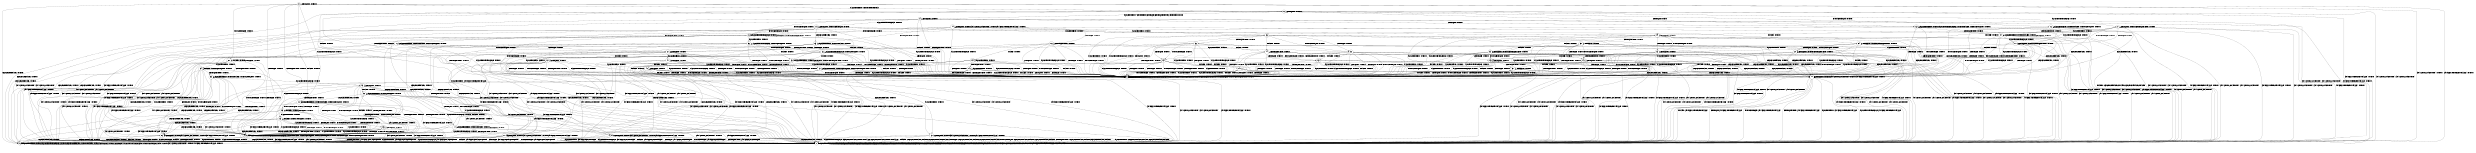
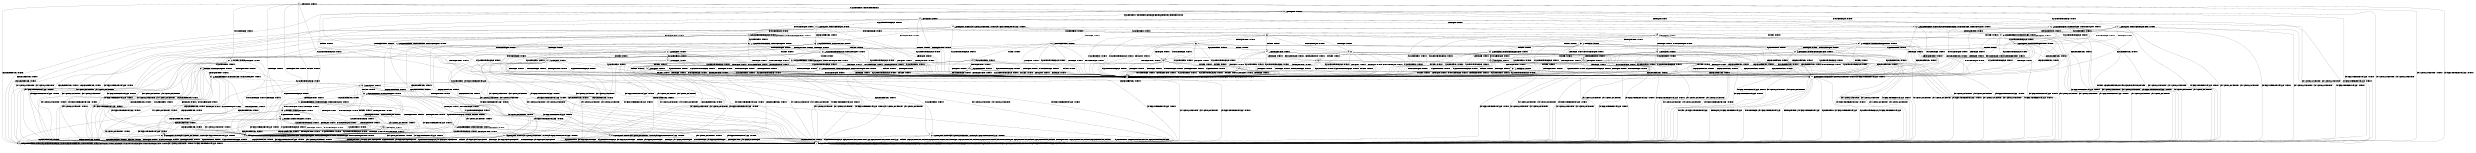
edge "s10" -> "s6": now "s10" -> "s26"
